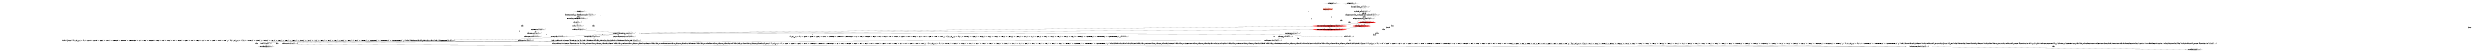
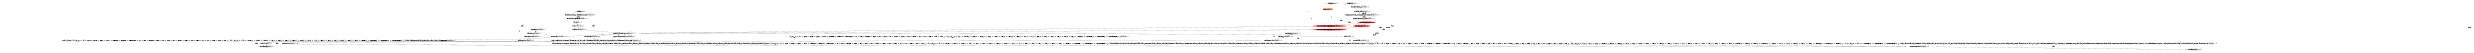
node "enterOuterAlt(_localctx,1)@@@12@@@['1', '1', '0']": added
